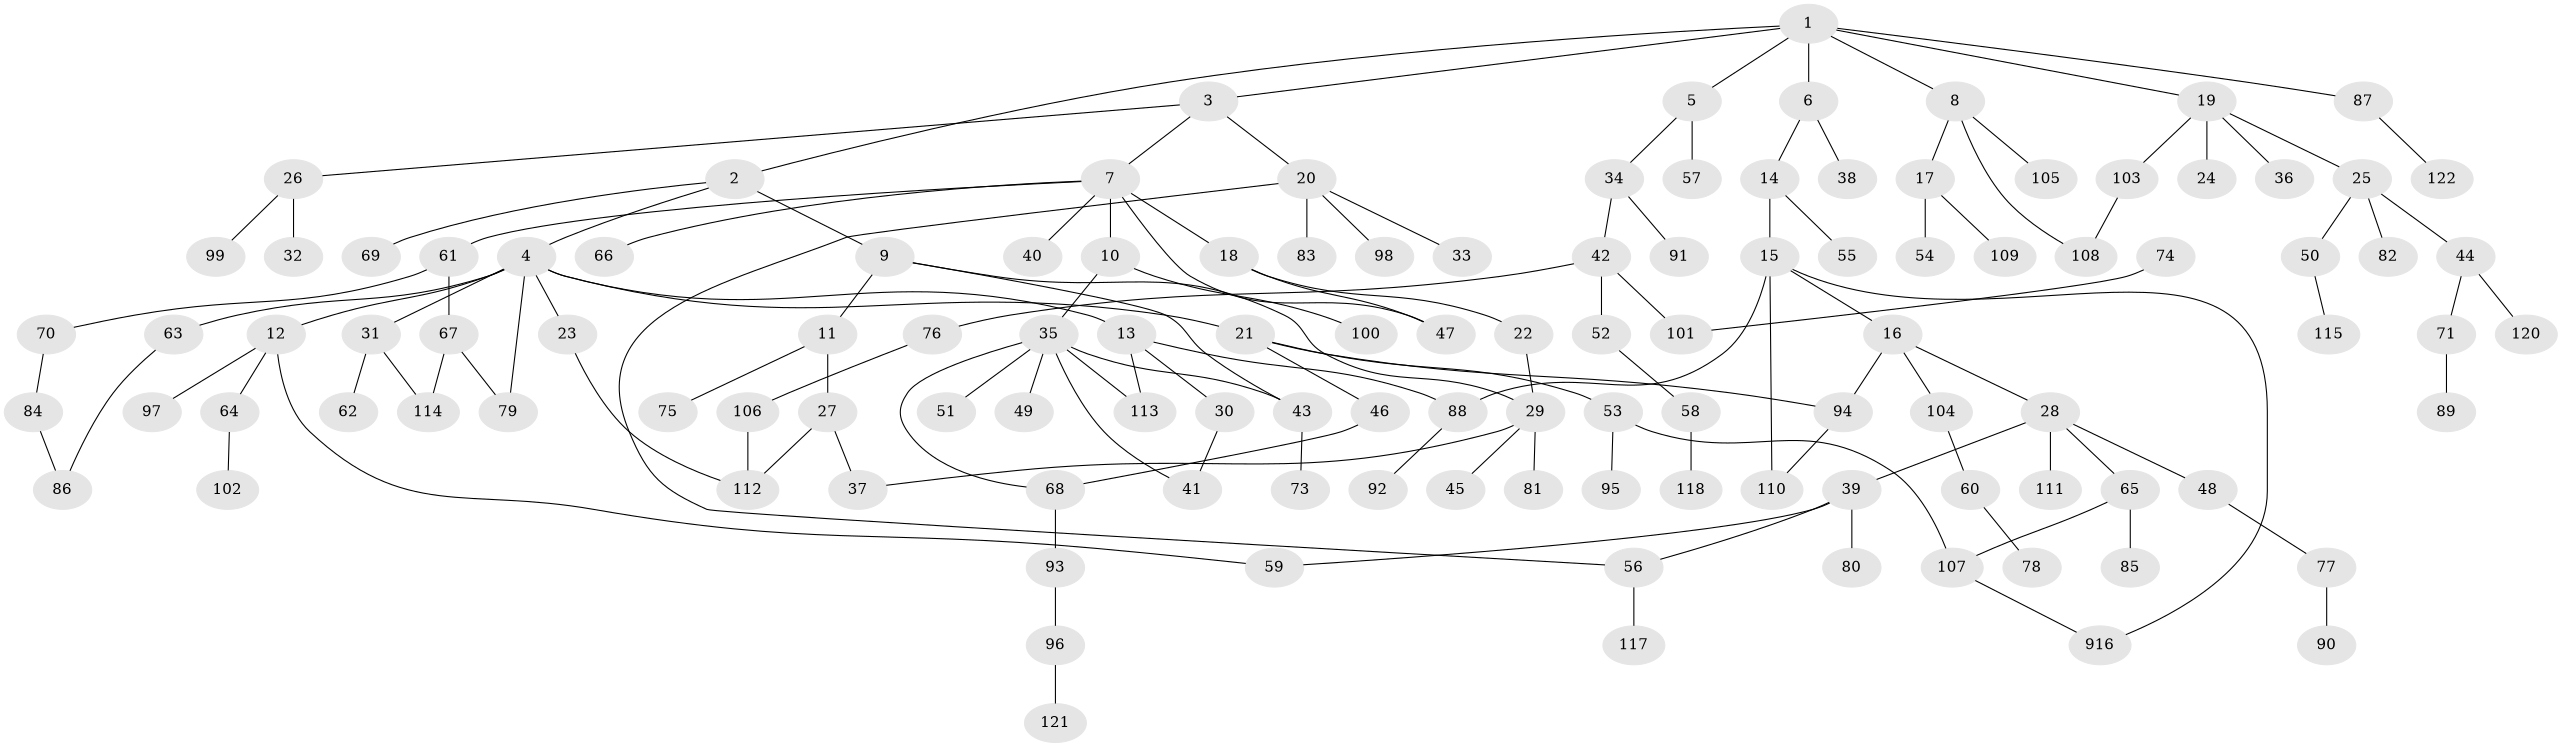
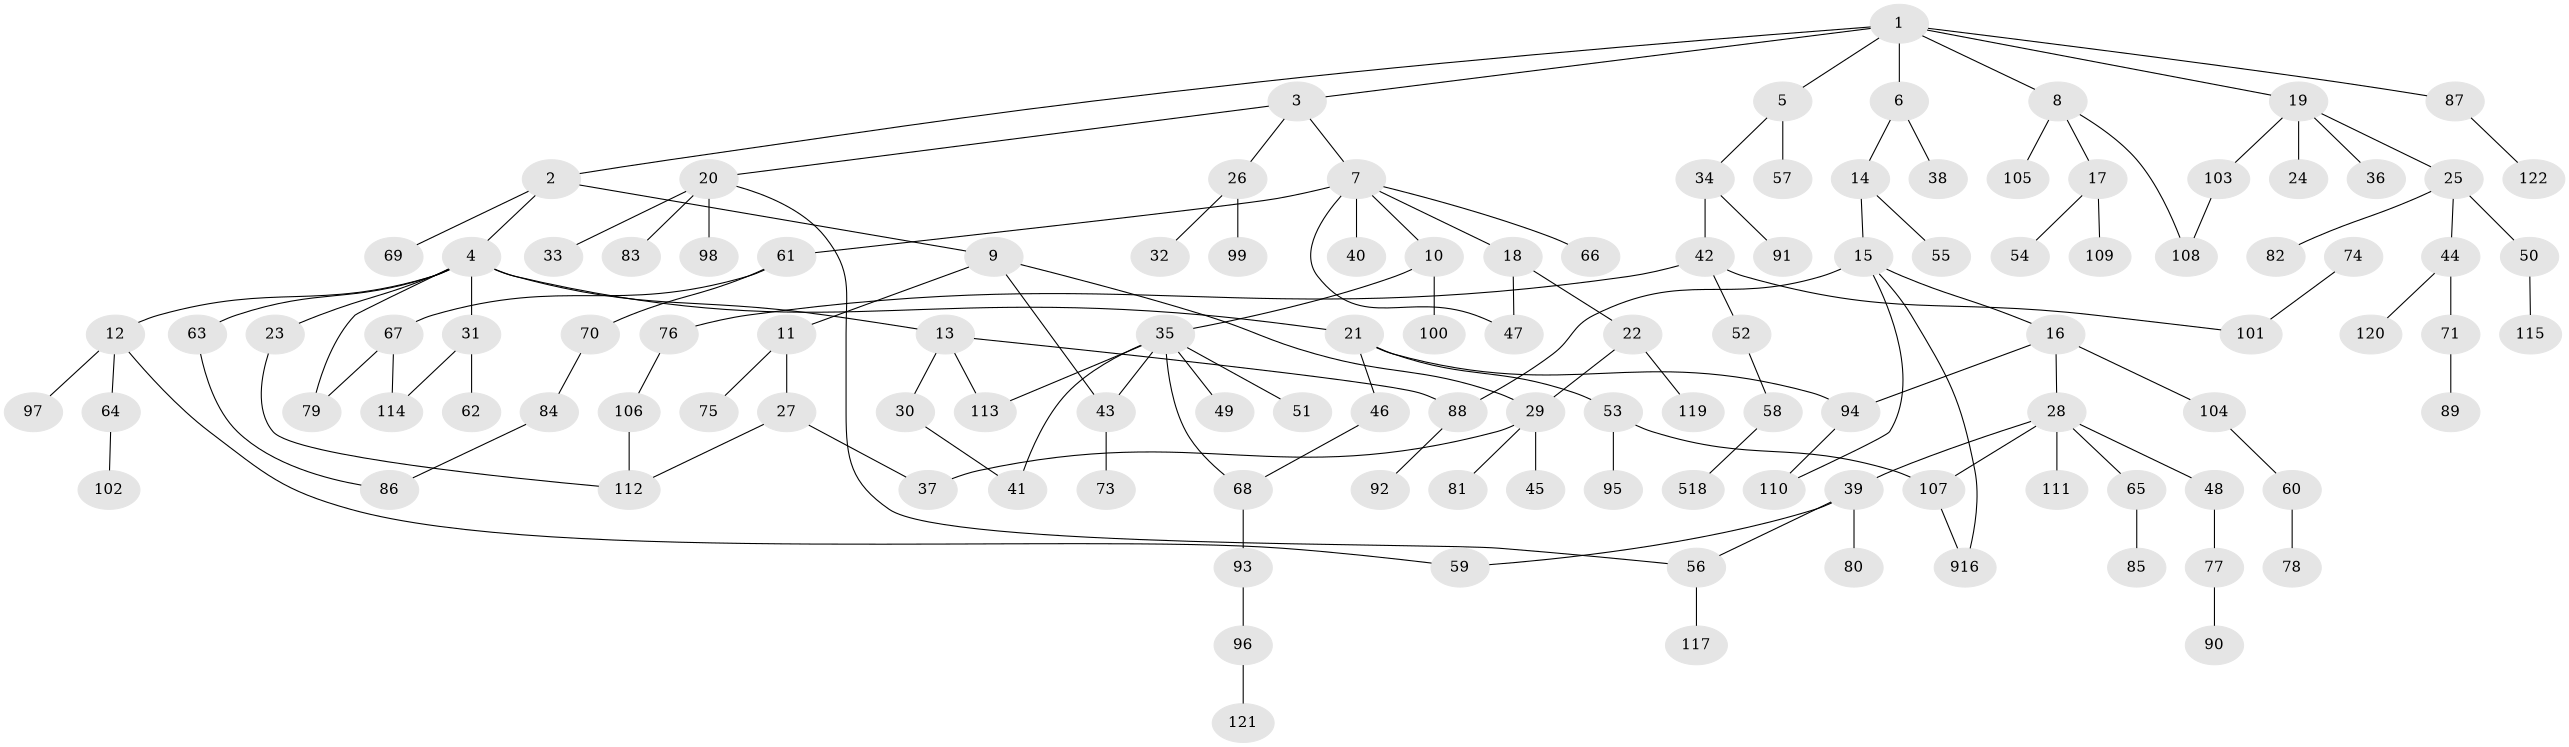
node "119": added
node "118": label "118" -> "518"
edge "65" -- "107": now "28" -- "107"
